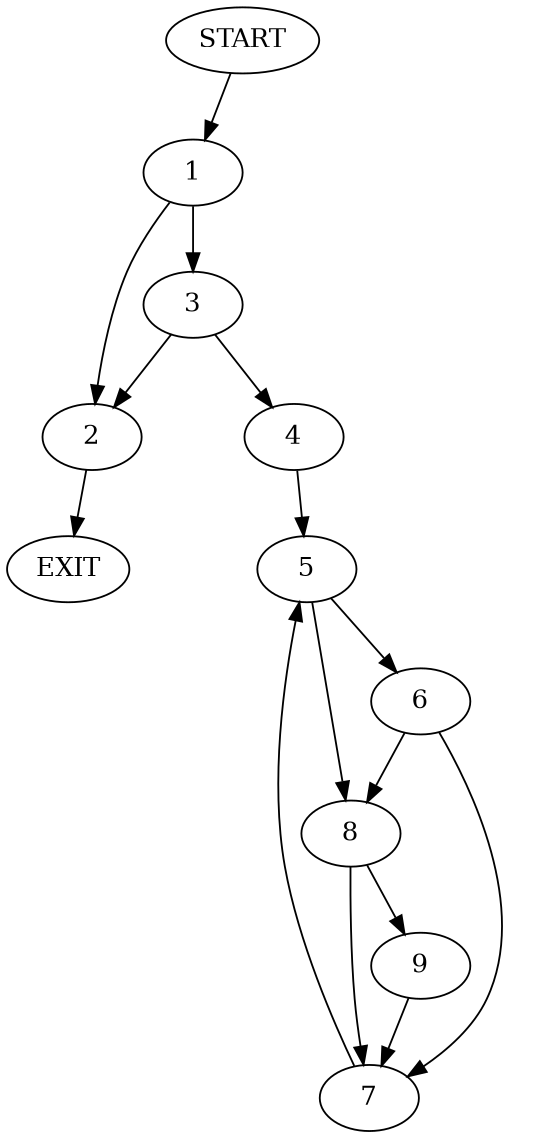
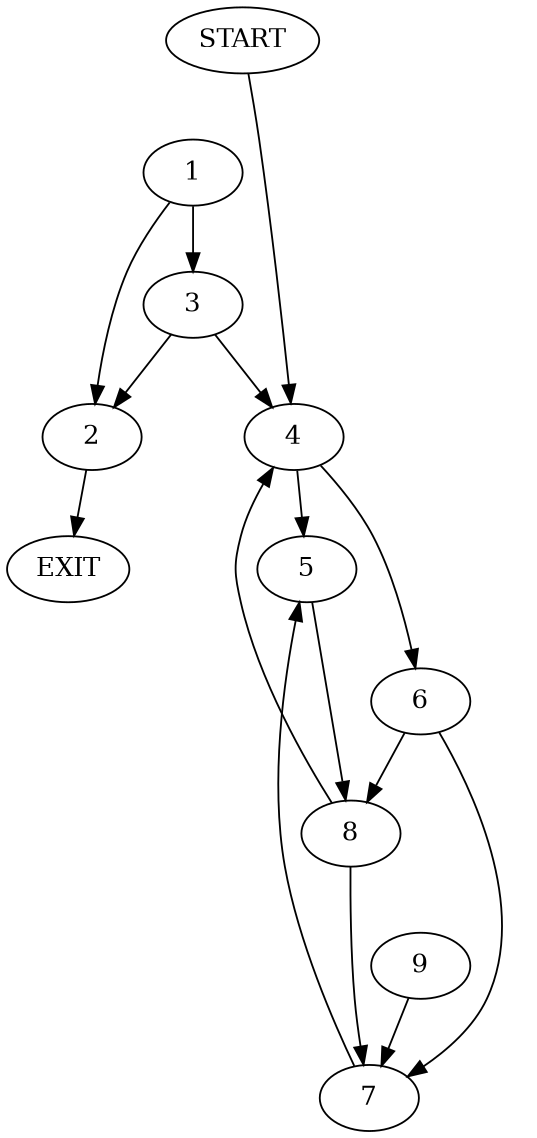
edge "START" -> "1": now "START" -> "4"
edge "5" -> "6": now "4" -> "6"
edge "8" -> "9": now "8" -> "4"
